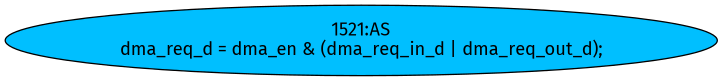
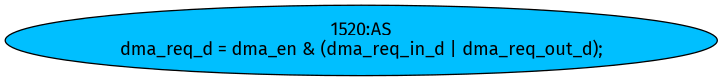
node "1521:AS dma_req_d = dma_en & (dma_req_in_d | dma_req_out_d);": label "1521:AS dma_req_d = dma_en & (dma_req_in_d | dma_req_out_d);" -> "1520:AS dma_req_d = dma_en & (dma_req_in_d | dma_req_out_d);"
